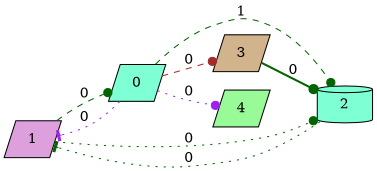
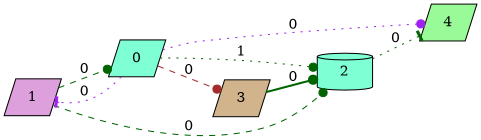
edge "0" -> "2": style dashed -> dotted
edge "1" -> "2": style dotted -> dashed
edge "2" -> "1": now "2" -> "4"
